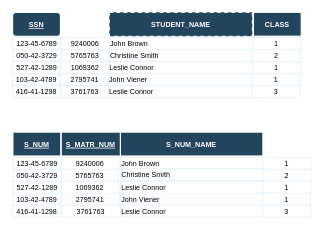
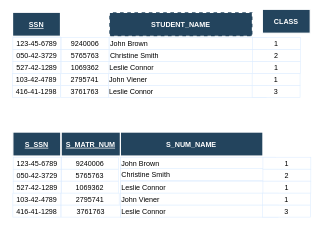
node "SSN": shape rounded rectangle -> rectangle
node "CLASS": moved (278, 24) -> (287, 21)
node "S_NUM": label "S_NUM" -> "S_SSN"
